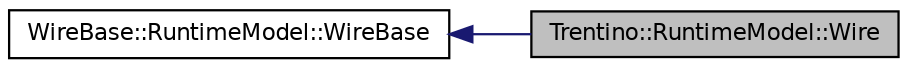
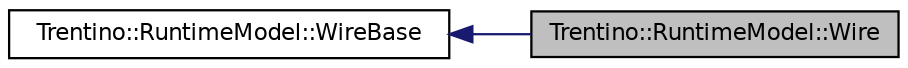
node "WireBase::RuntimeModel::WireBase": label "WireBase::RuntimeModel::WireBase" -> "Trentino::RuntimeModel::WireBase"
